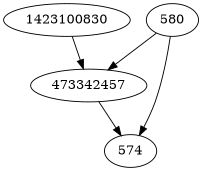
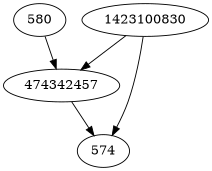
edge "580" -> "574": now "1423100830" -> "574"
node "473342457": label "473342457" -> "474342457"
